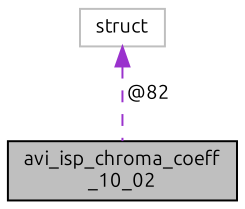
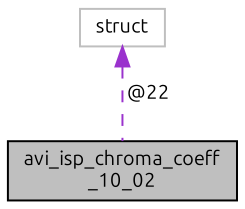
edge "avi_isp_chroma_coeff _10_02" -> "struct": label " @82" -> " @22"
